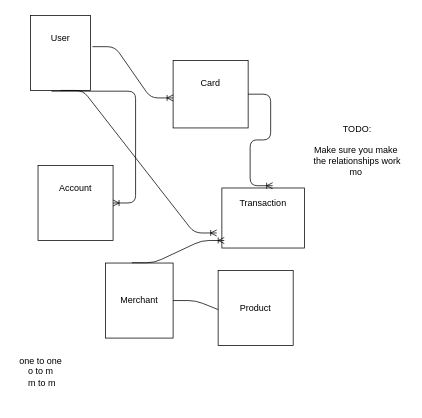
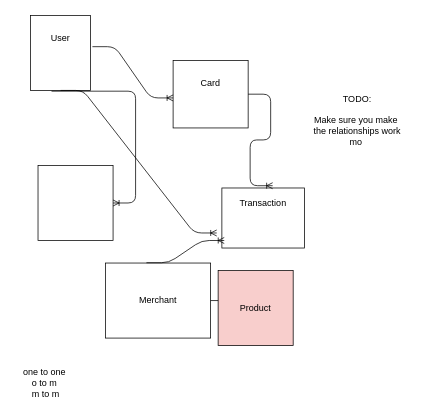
node "TODO: Make sure you make the relationships work mo": moved (357, 150) -> (357, 120)
node "Account": removed
node "Merchant": size 68x75 -> 105x75
node "Product": fillcolor #ffffff -> #f8cecc
node "one to one o to m m to m": moved (42, 372) -> (45, 383)
